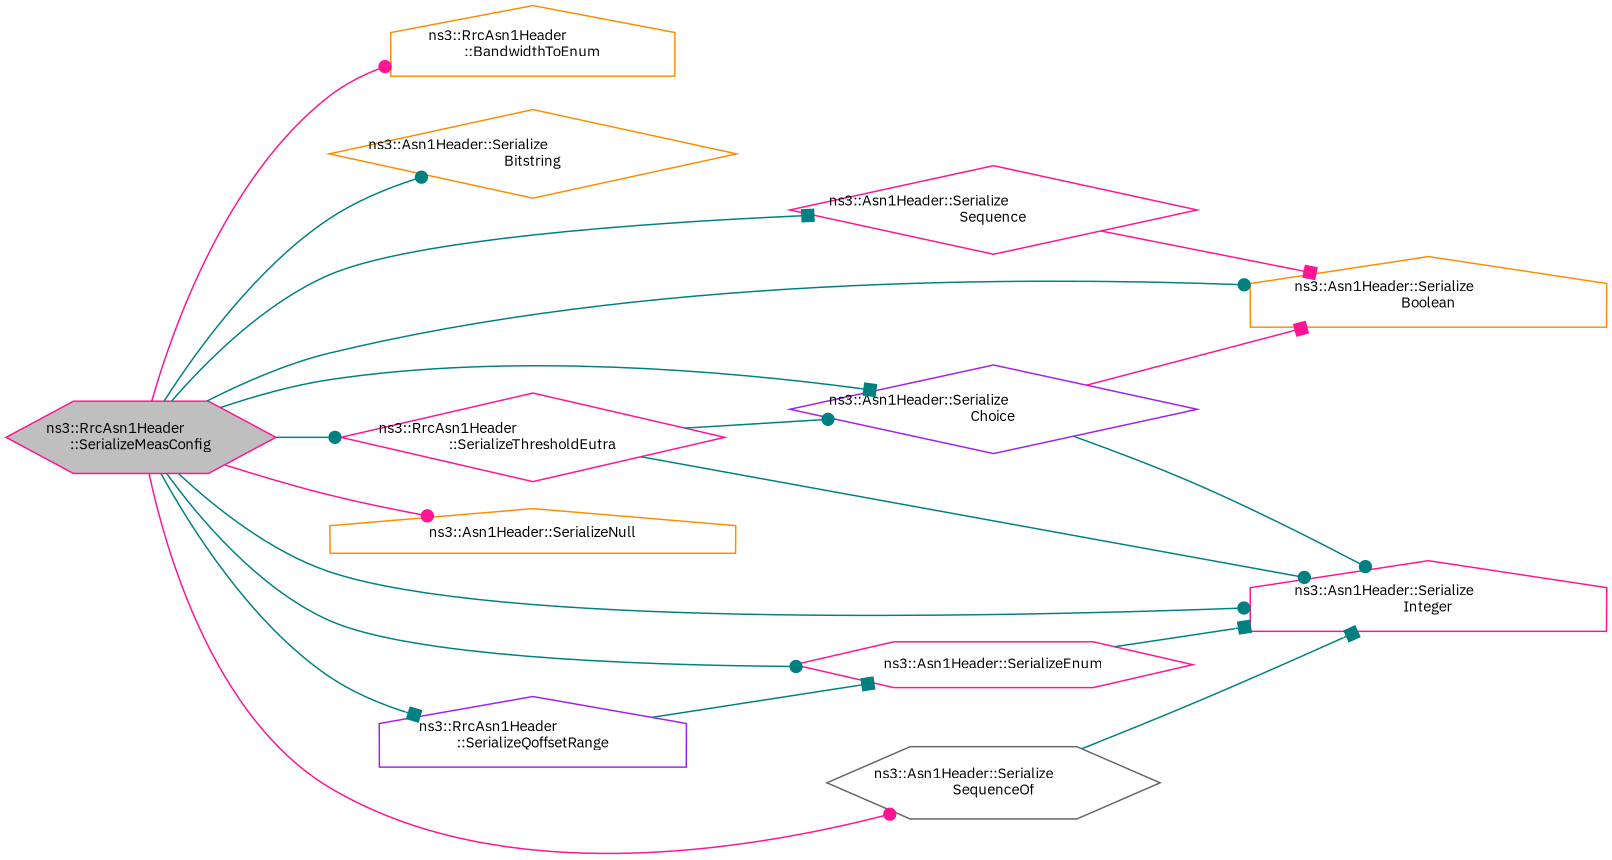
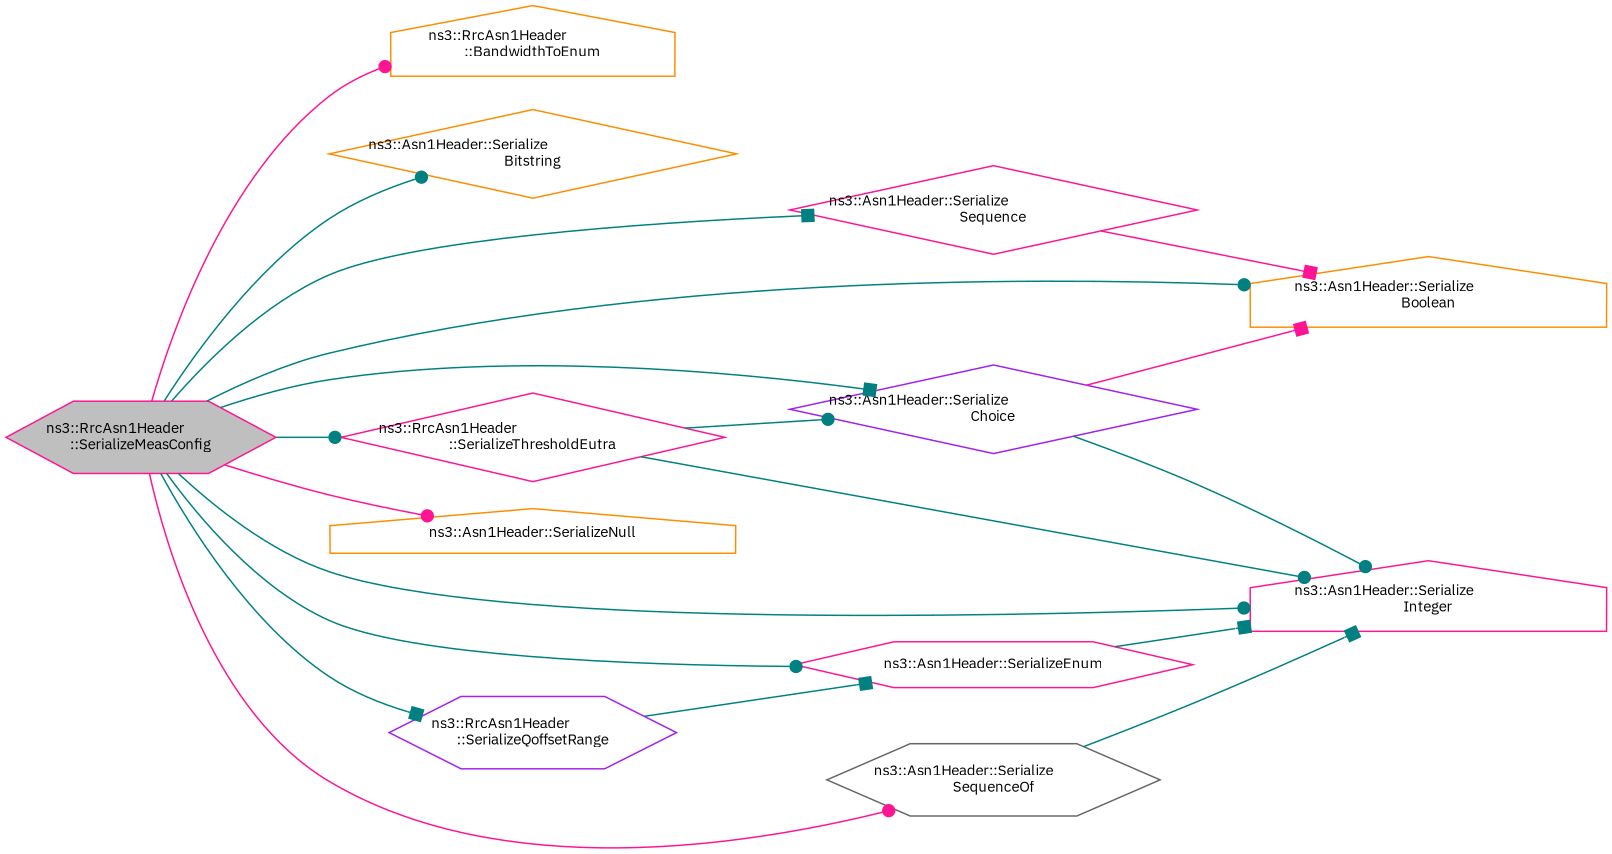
node "ns3::RrcAsn1Header ::SerializeQoffsetRange": shape house -> hexagon
